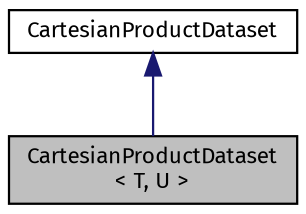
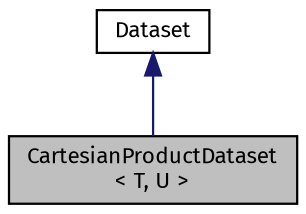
node "CartesianProductDataset": label "CartesianProductDataset" -> "Dataset"
